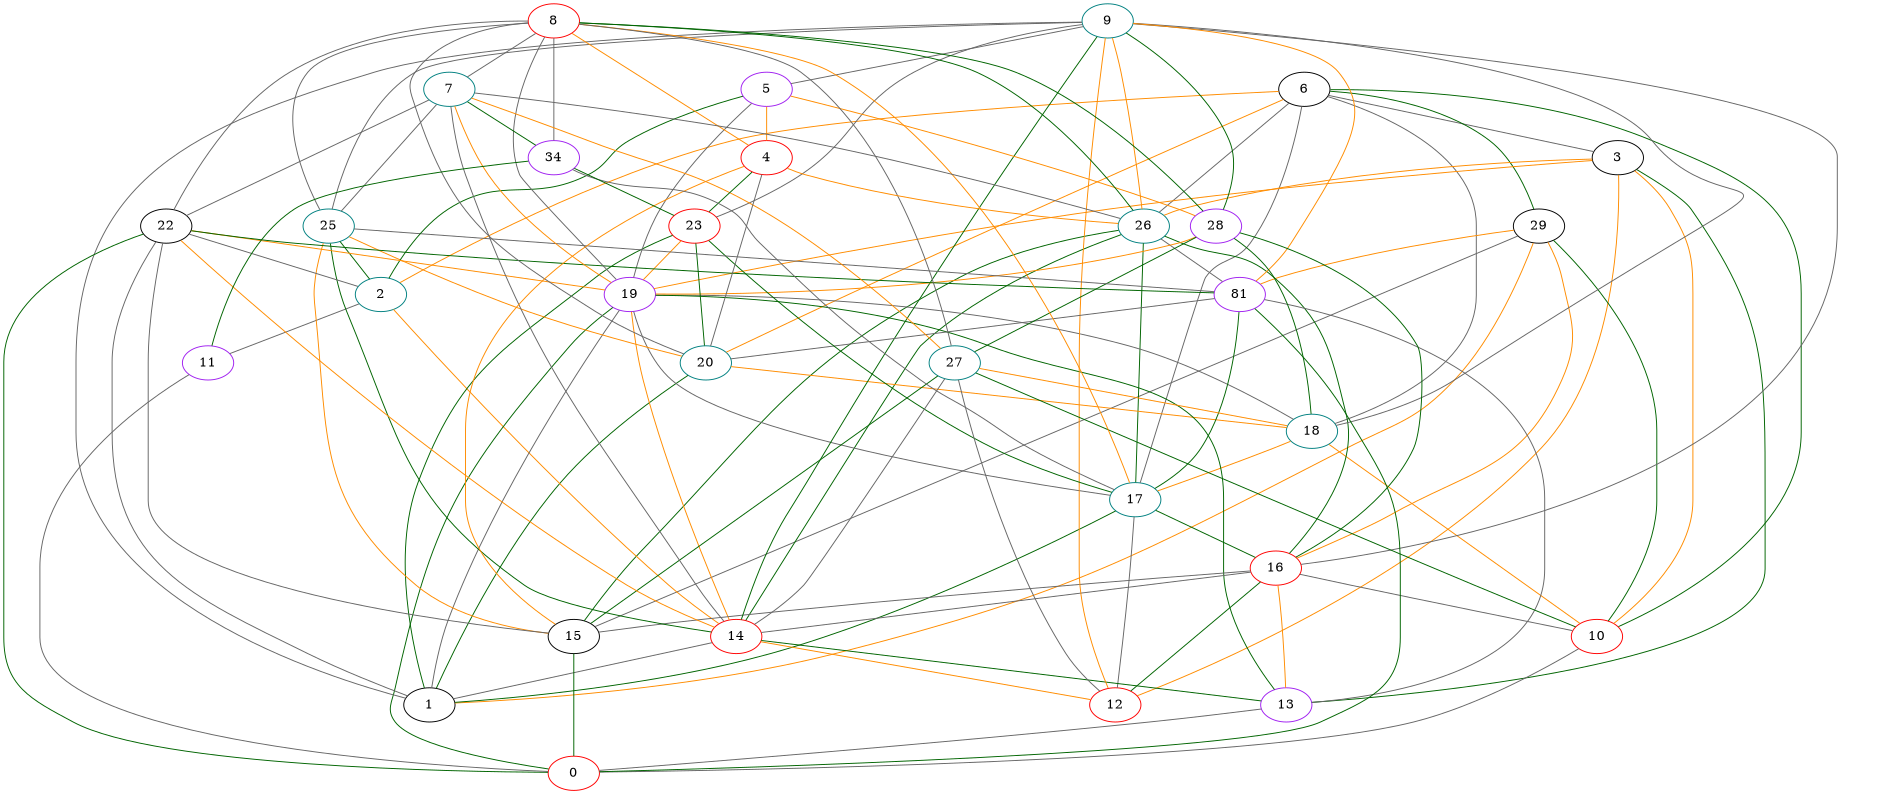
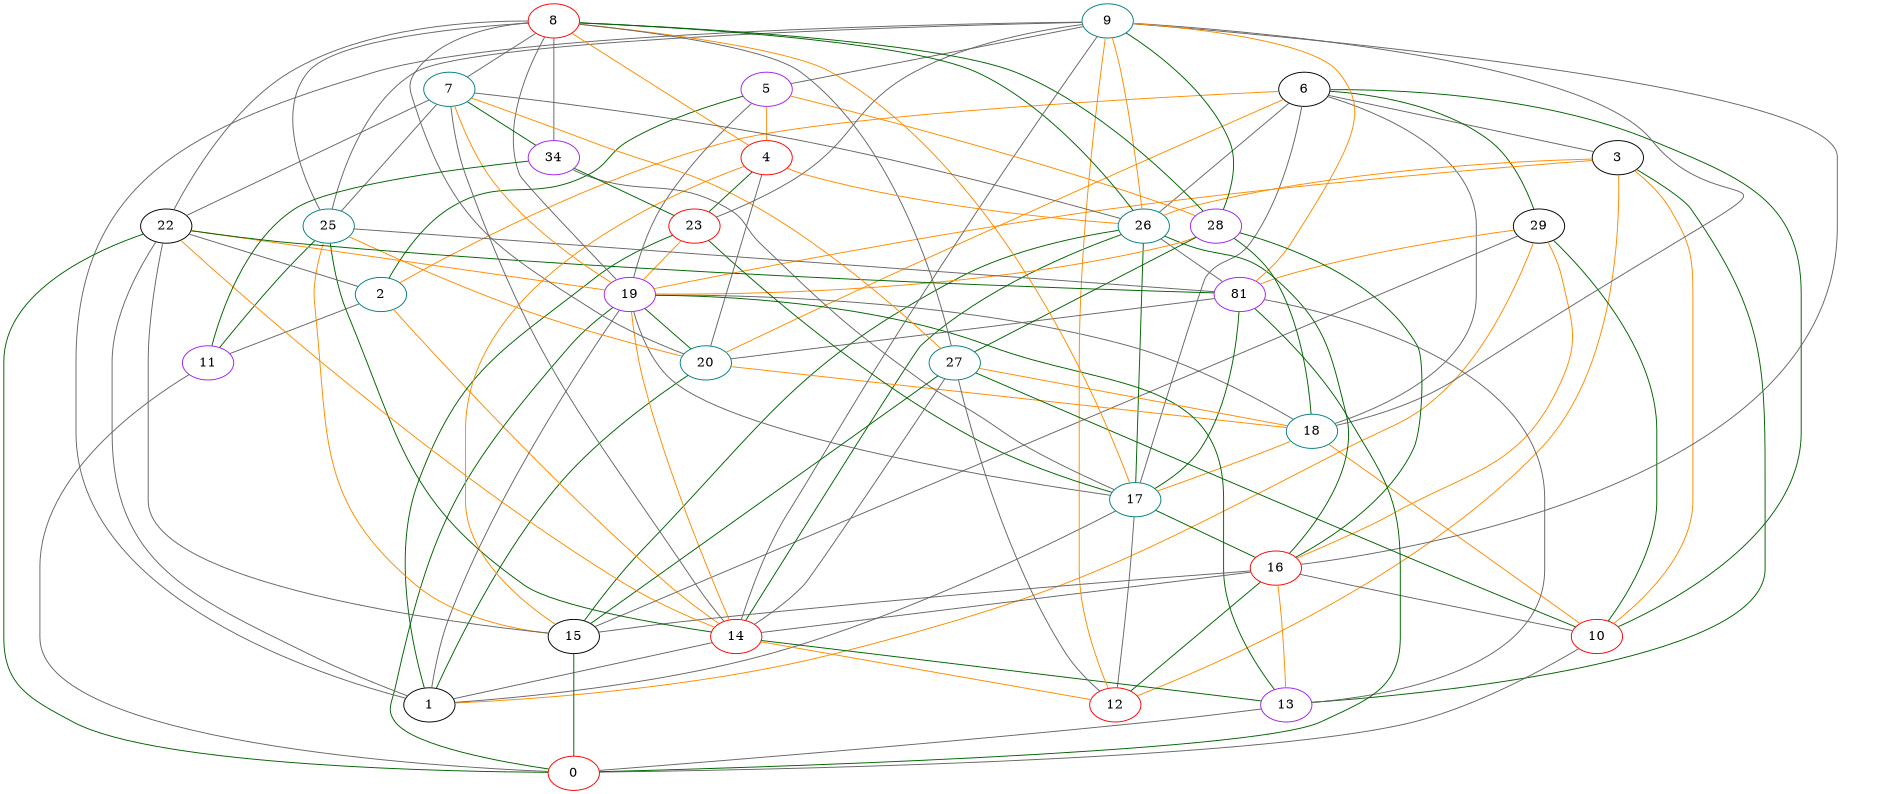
edge "25" -- "2": now "25" -- "11"
edge "23" -- "20": now "19" -- "20"
edge "9" -- "14": color darkgreen -> gray40
edge "17" -- "1": color darkgreen -> gray40
